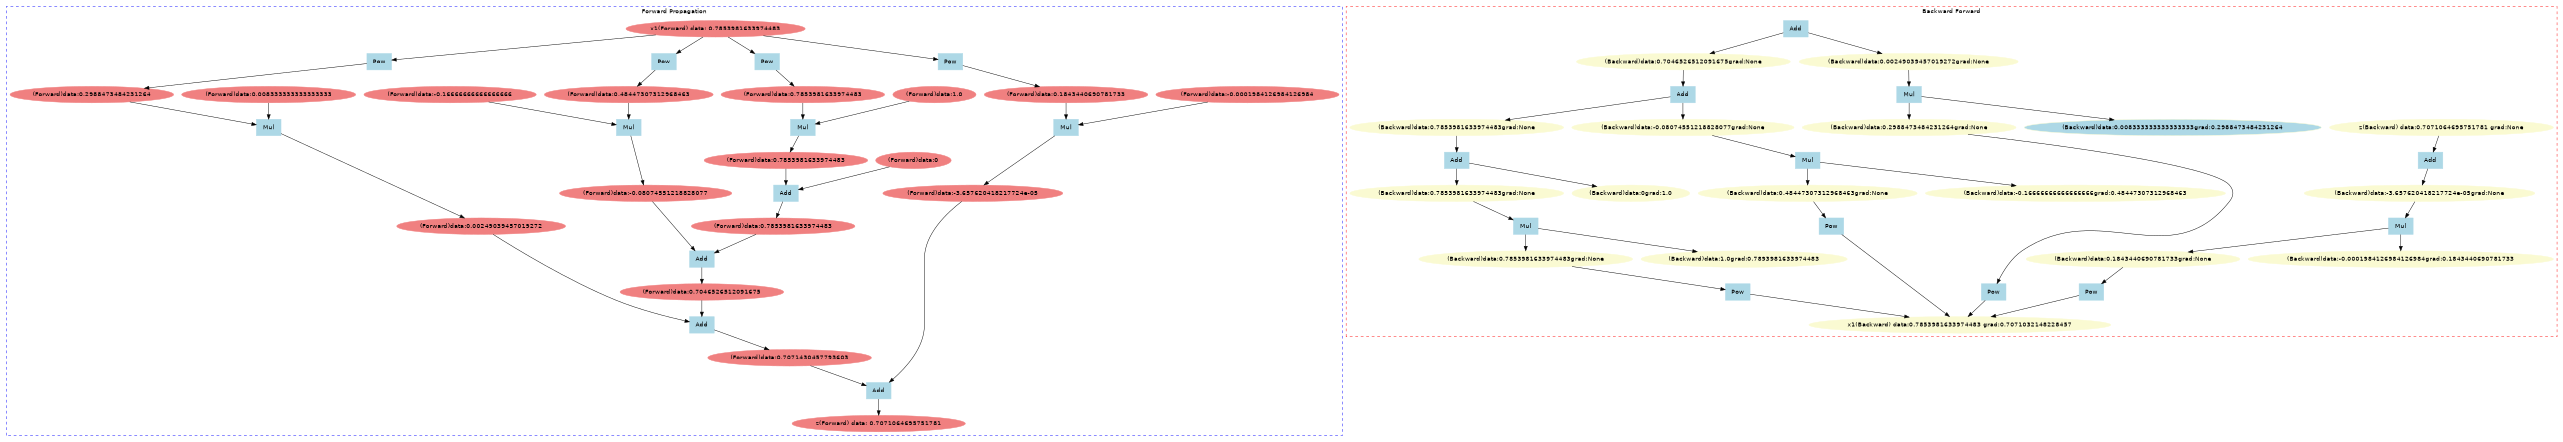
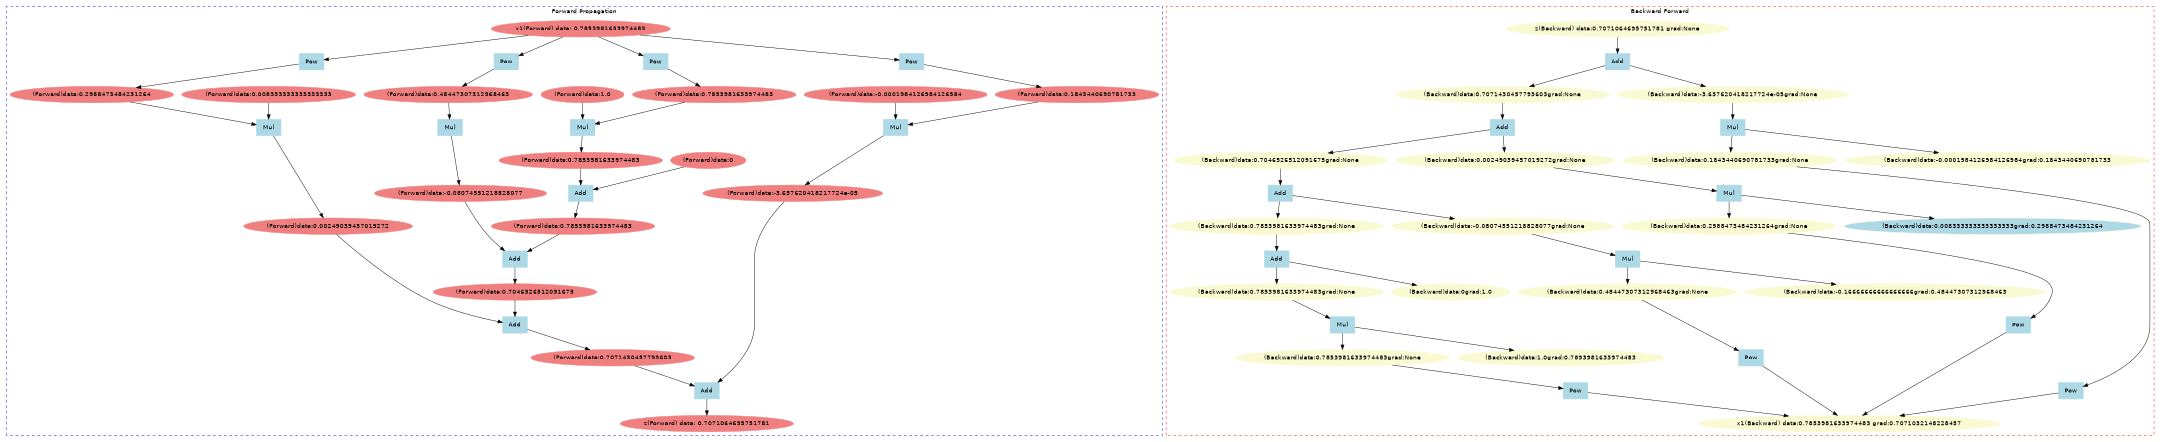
node "(Forward)data:-0.16666666666666666": removed
node "(Backward)data:0.7071430457793603grad:None": added
